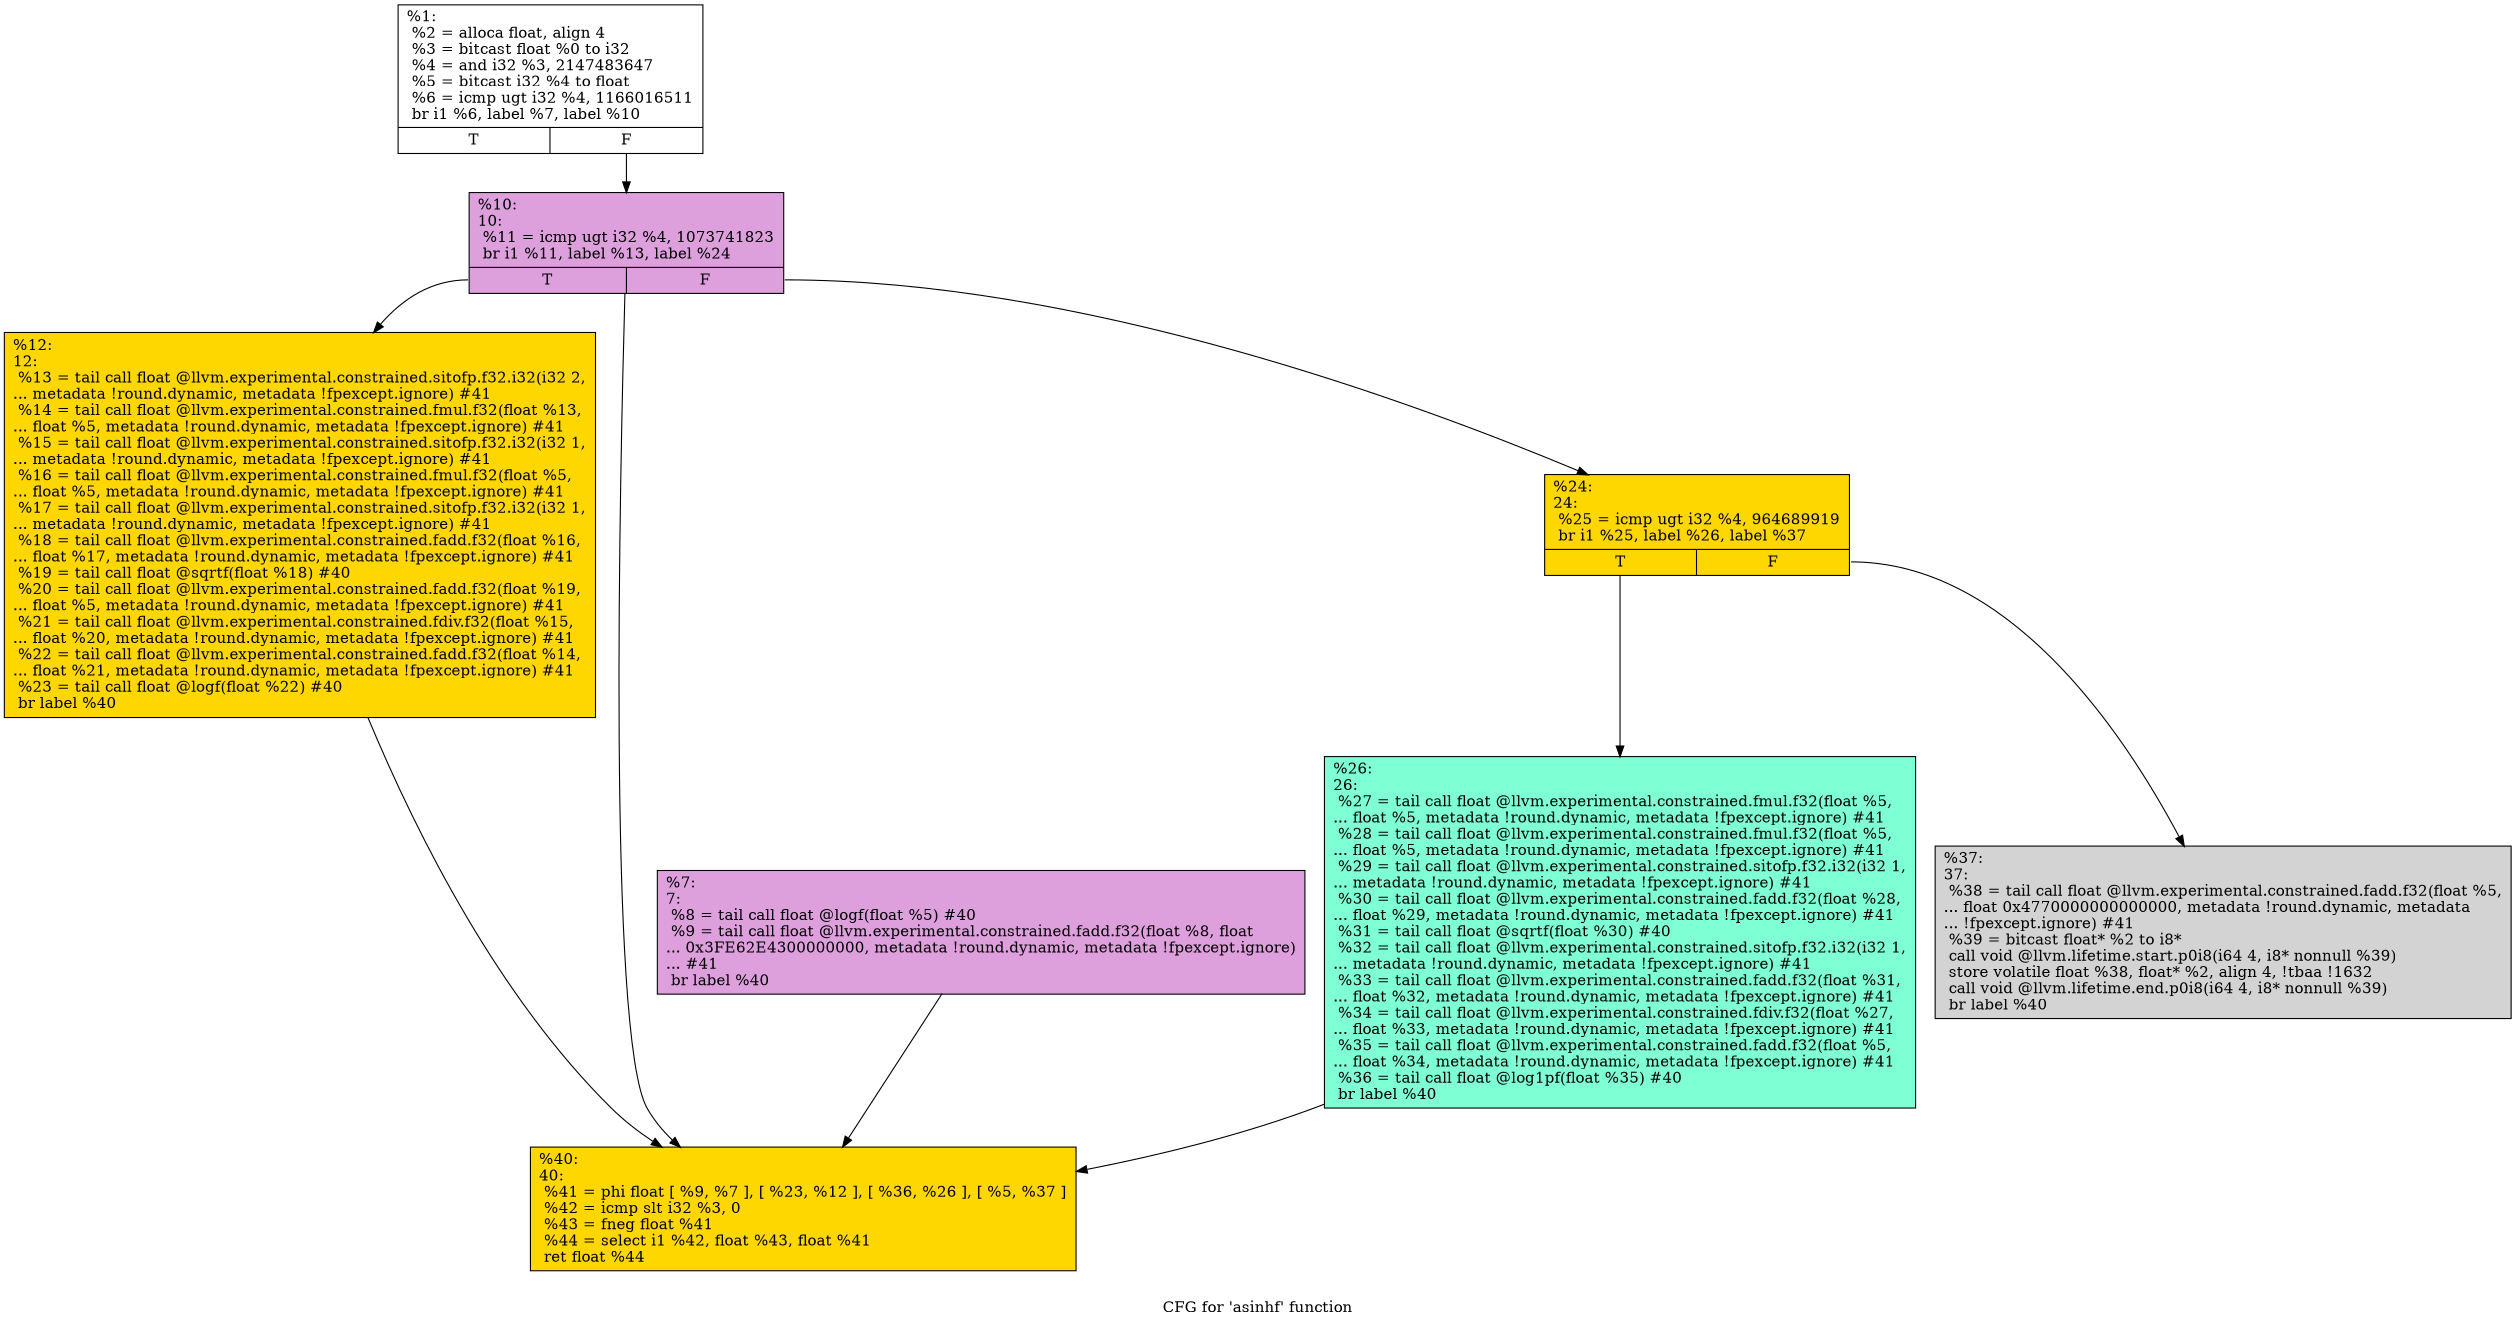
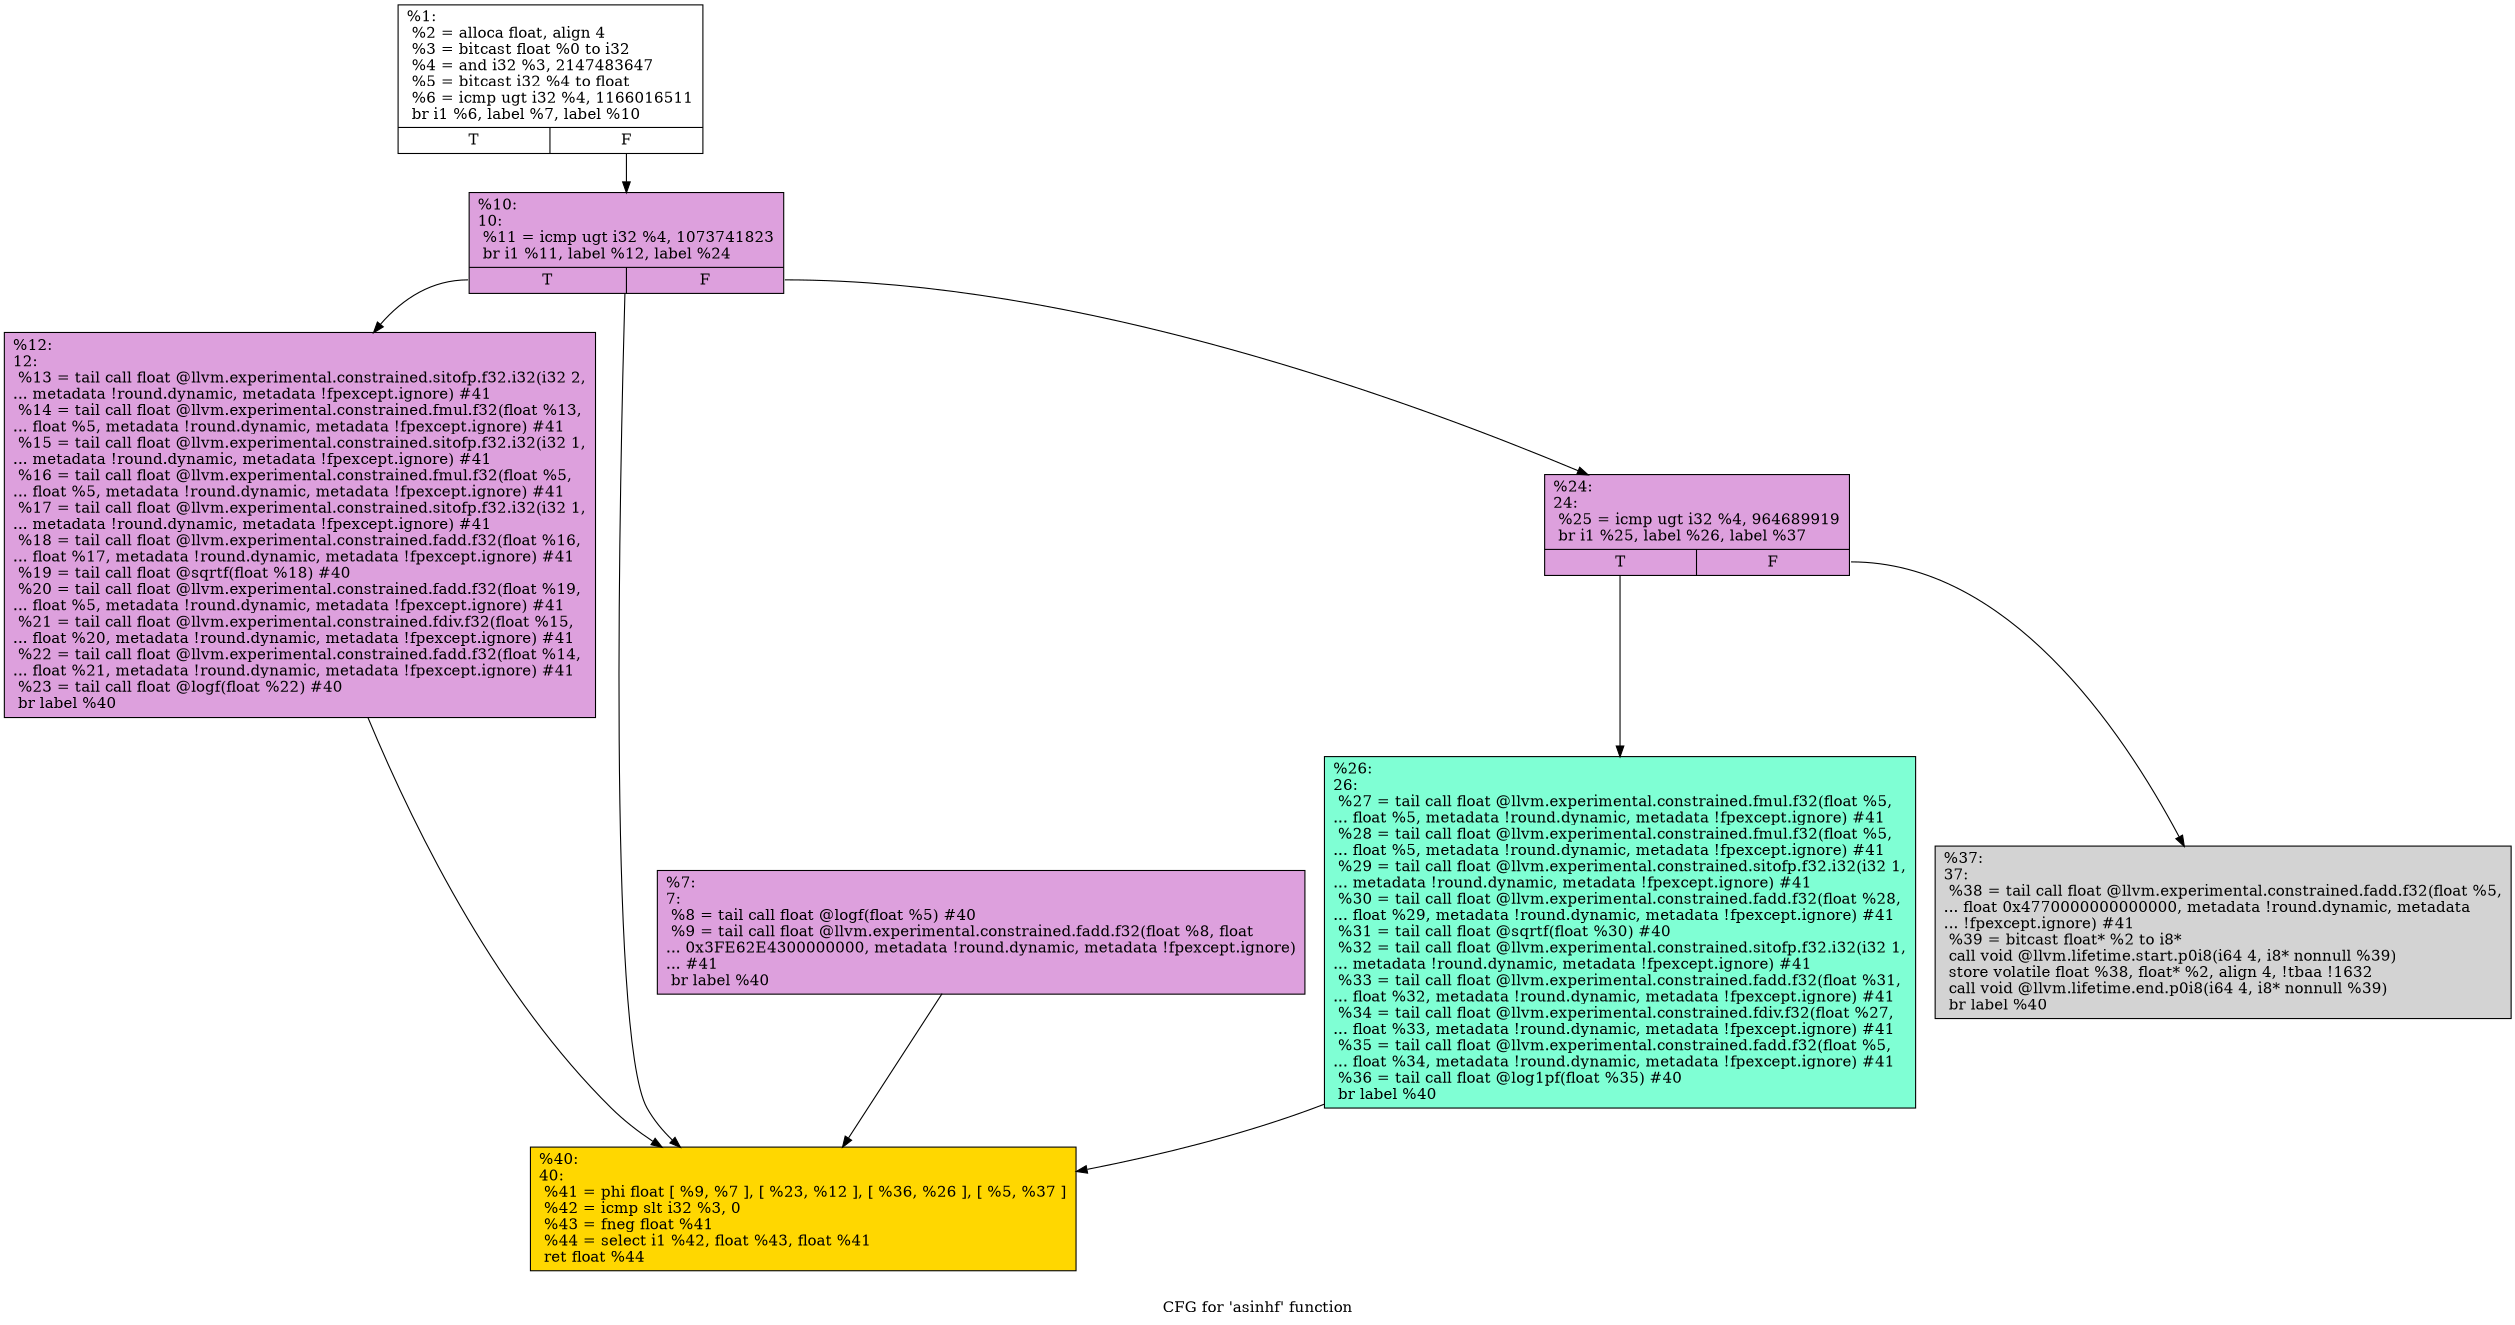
node "%10:": text "br i1 %11, label %13, label %24" -> "br i1 %11, label %12, label %24"
node "%12:": fillcolor gold -> plum
node "%24:": fillcolor gold -> plum
